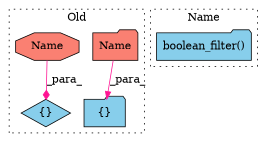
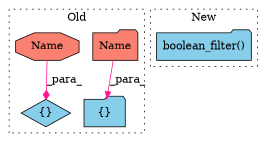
cluster "Name": label "Name" -> "New"
